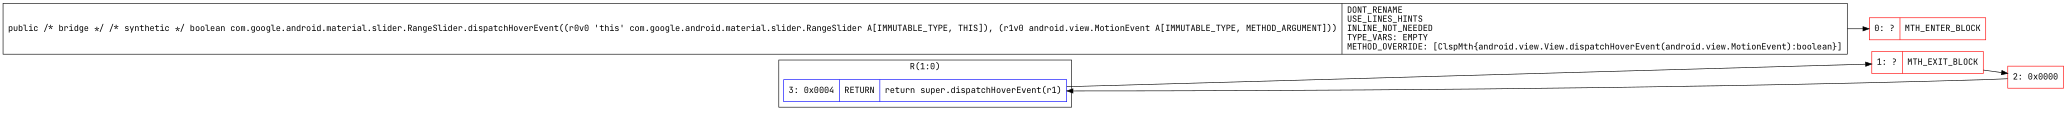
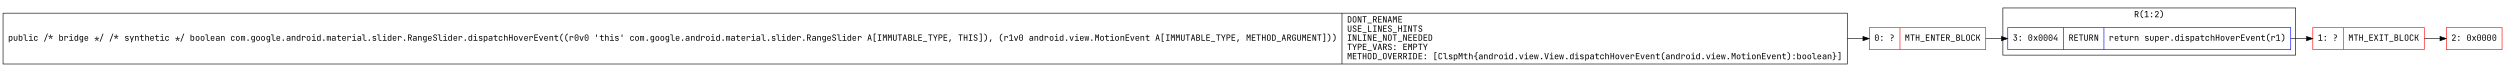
cluster "R(1:0)": label "R(1:0)" -> "R(1:2)"
edge "2: 0x0000" -> "3: 0x0004": now "0: ?" -> "3: 0x0004"
